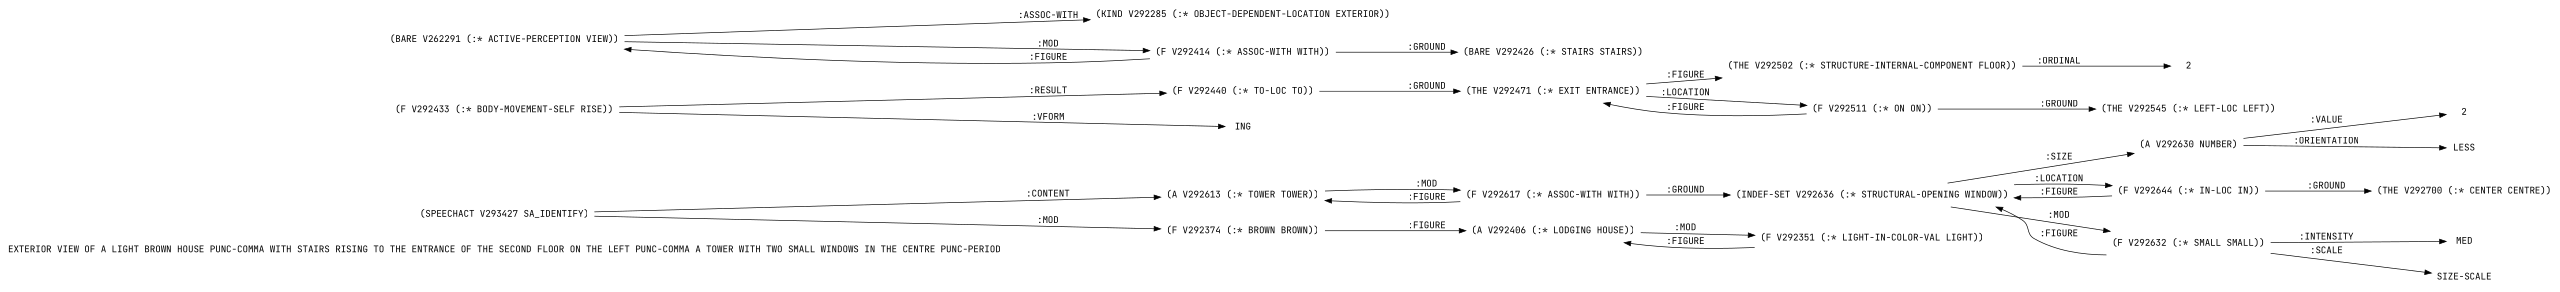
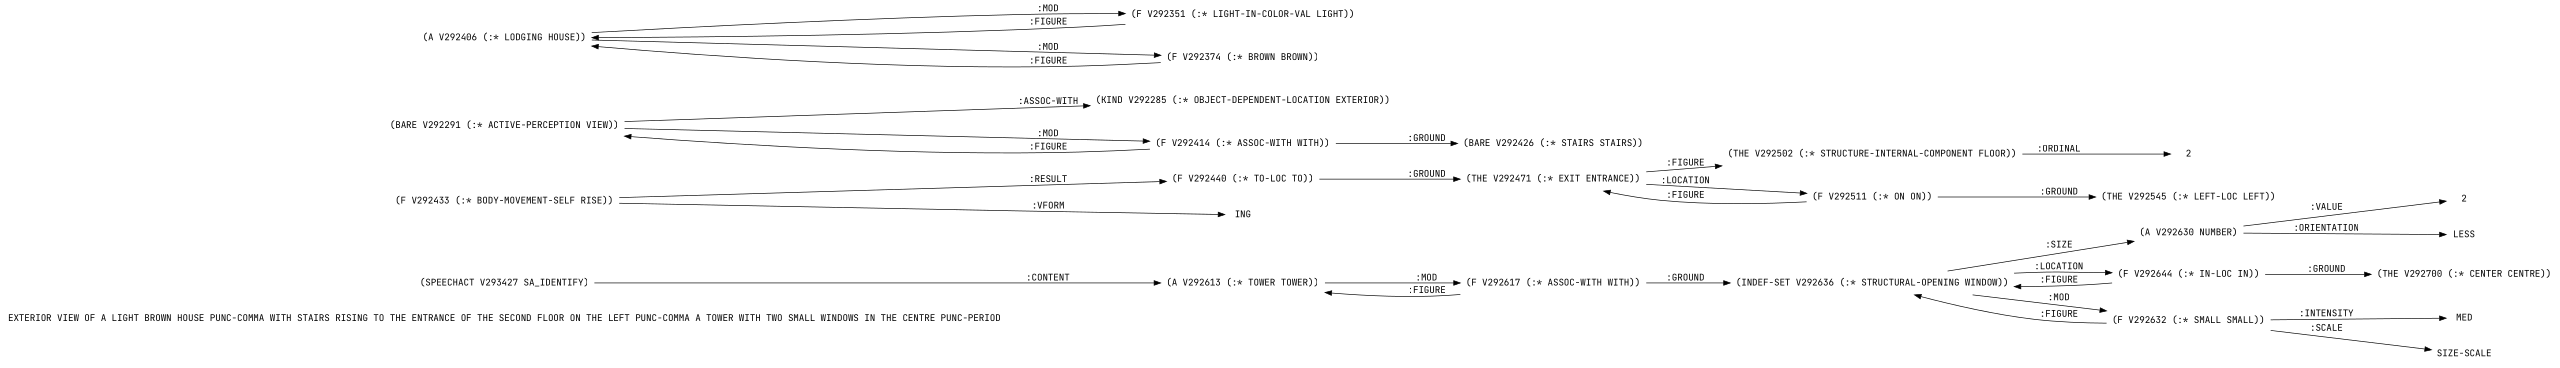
node "(BARE V262291 (:* ACTIVE-PERCEPTION VIEW))": label "(BARE V262291 (:* ACTIVE-PERCEPTION VIEW))" -> "(BARE V292291 (:* ACTIVE-PERCEPTION VIEW))"
edge "(SPEECHACT V293427 SA_IDENTIFY)" -> "(F V292374 (:* BROWN BROWN))": now "(A V292406 (:* LODGING HOUSE))" -> "(F V292374 (:* BROWN BROWN))"
